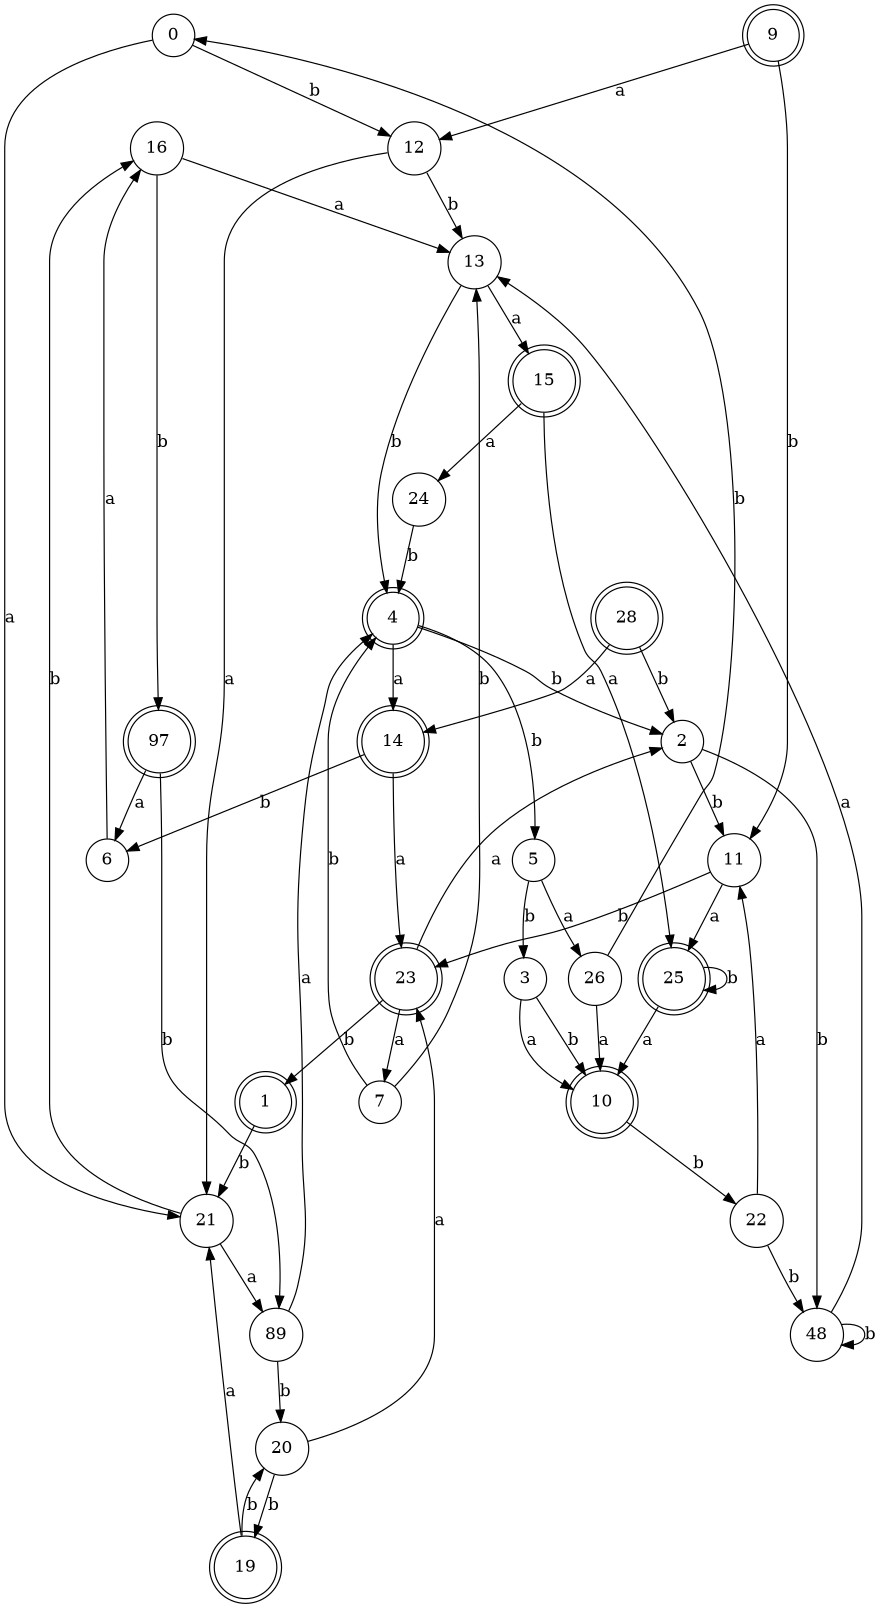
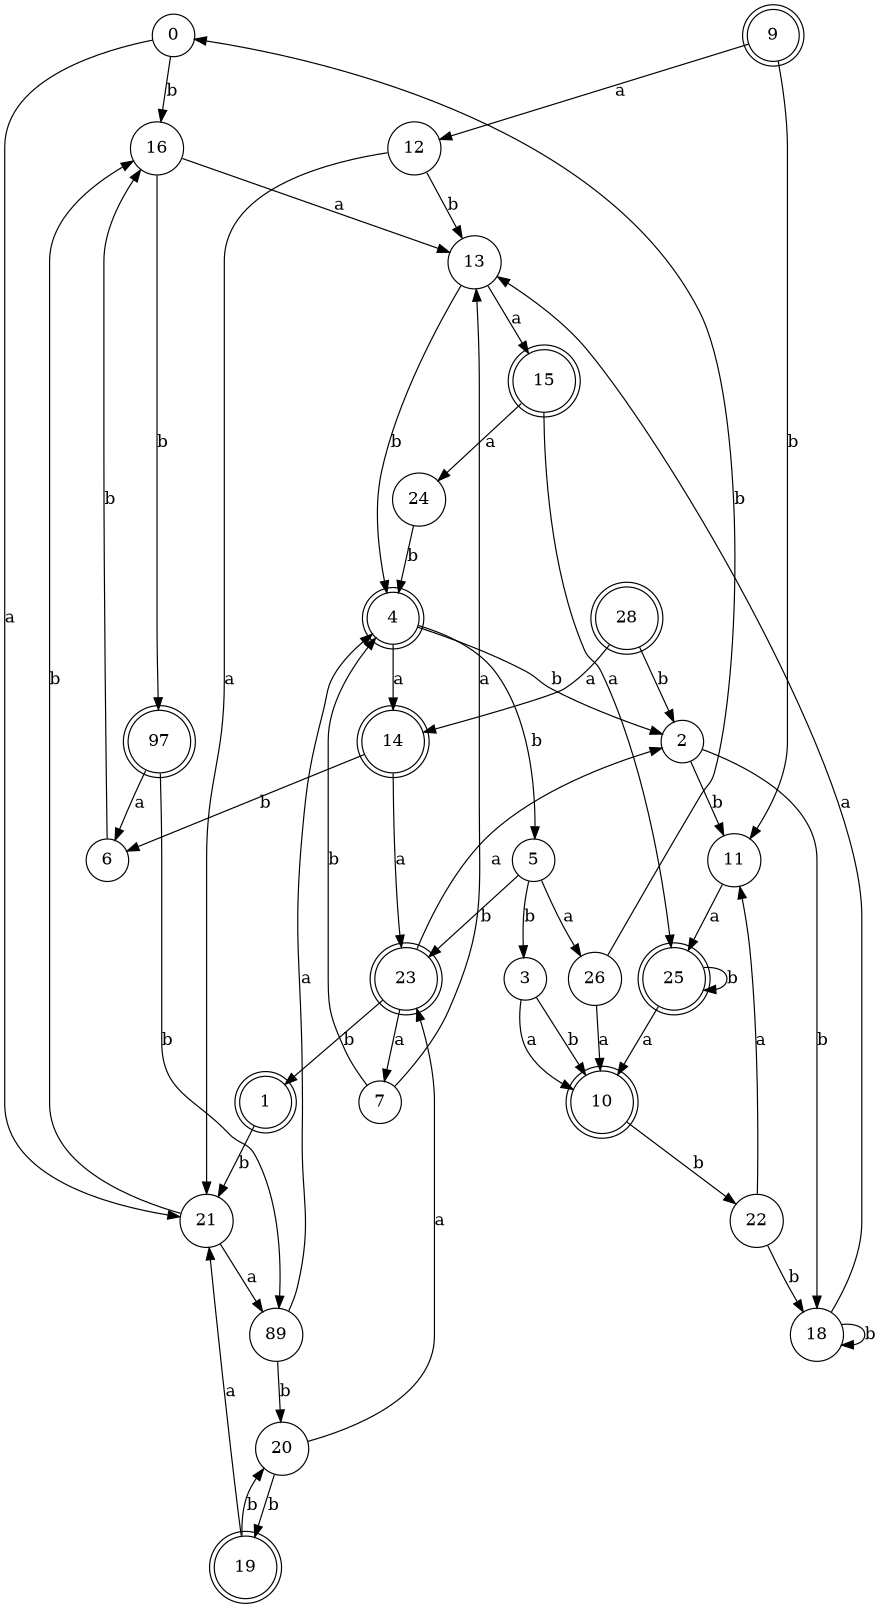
edge "0" -> "12": now "0" -> "16"
edge "6" -> "16": label "a" -> "b"
edge "7" -> "13": label "b" -> "a"
edge "11" -> "23": now "5" -> "23"
node "48": label "48" -> "18"
